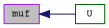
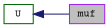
edge "U" -> "muf": reversed
